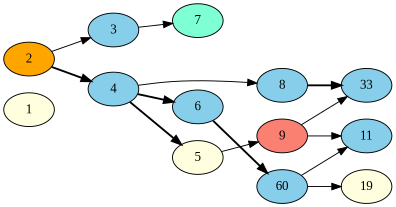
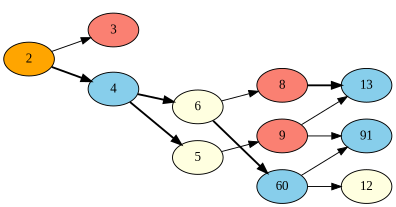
node "7": removed
node "3": fillcolor skyblue -> salmon
edge "4" -> "8": now "6" -> "8"
node "8": fillcolor skyblue -> salmon
node "33": label "33" -> "13"
node "6": fillcolor skyblue -> lightyellow
node "1": removed
node "11": label "11" -> "91"
node "19": label "19" -> "12"
